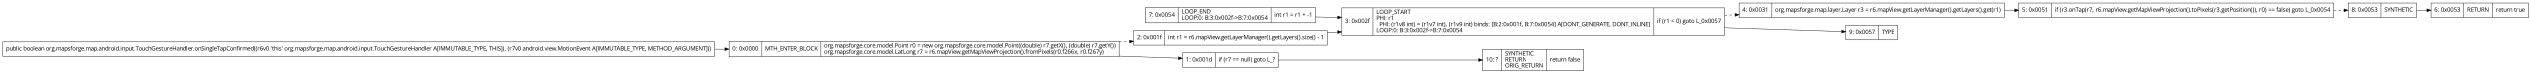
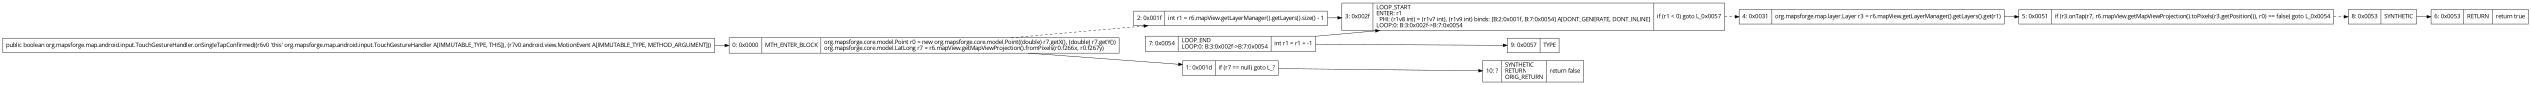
node "3: 0x002f": text "PHI: r1" -> "ENTER: r1"
edge "3: 0x002f" -> "9: 0x0057": now "7: 0x0054" -> "9: 0x0057"
